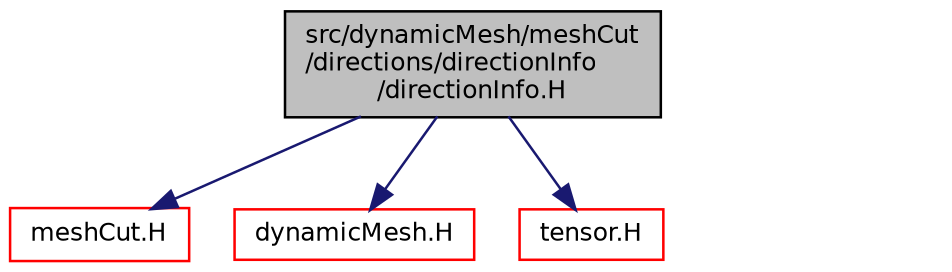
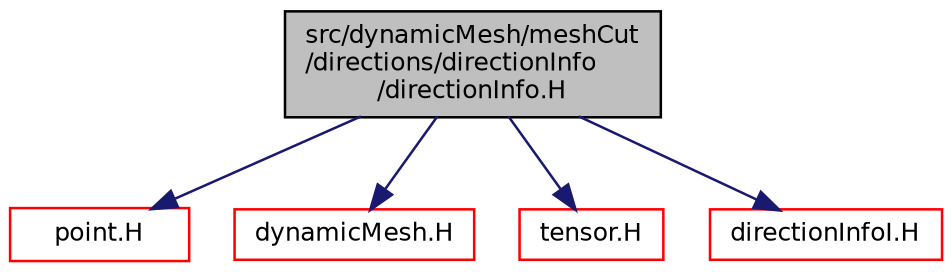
node "meshCut.H": label "meshCut.H" -> "point.H"
node "directionInfoI.H": added
